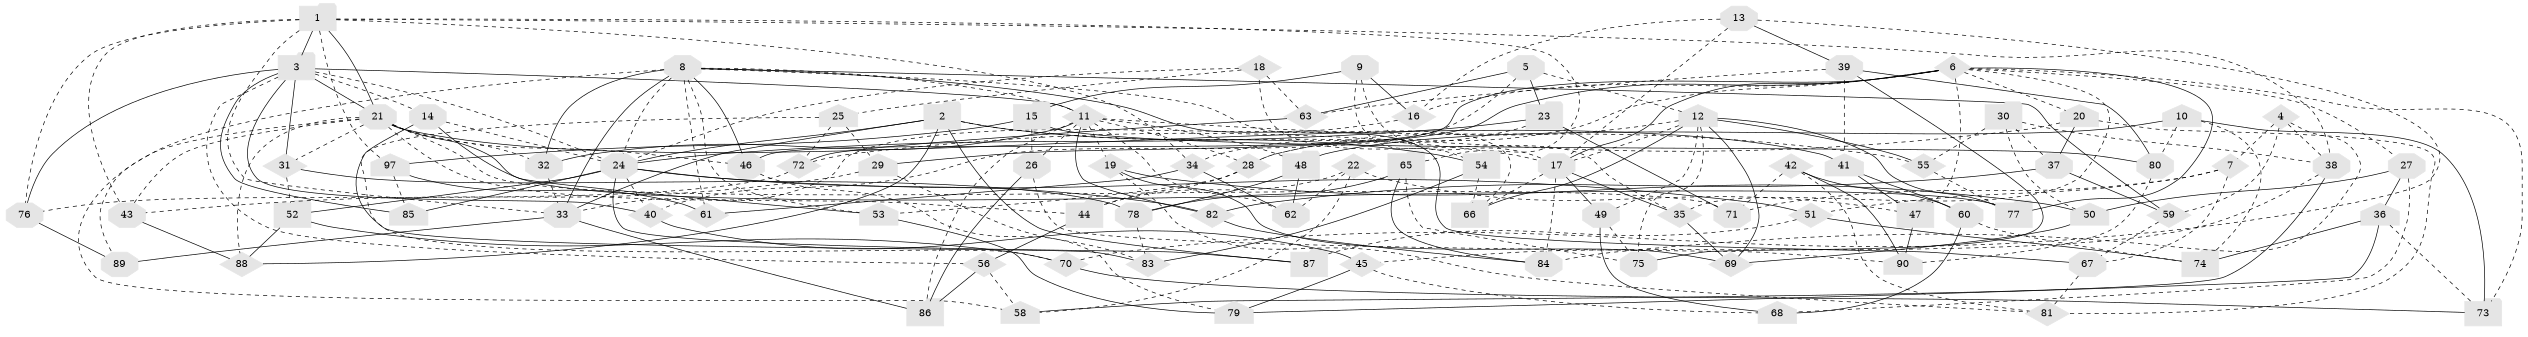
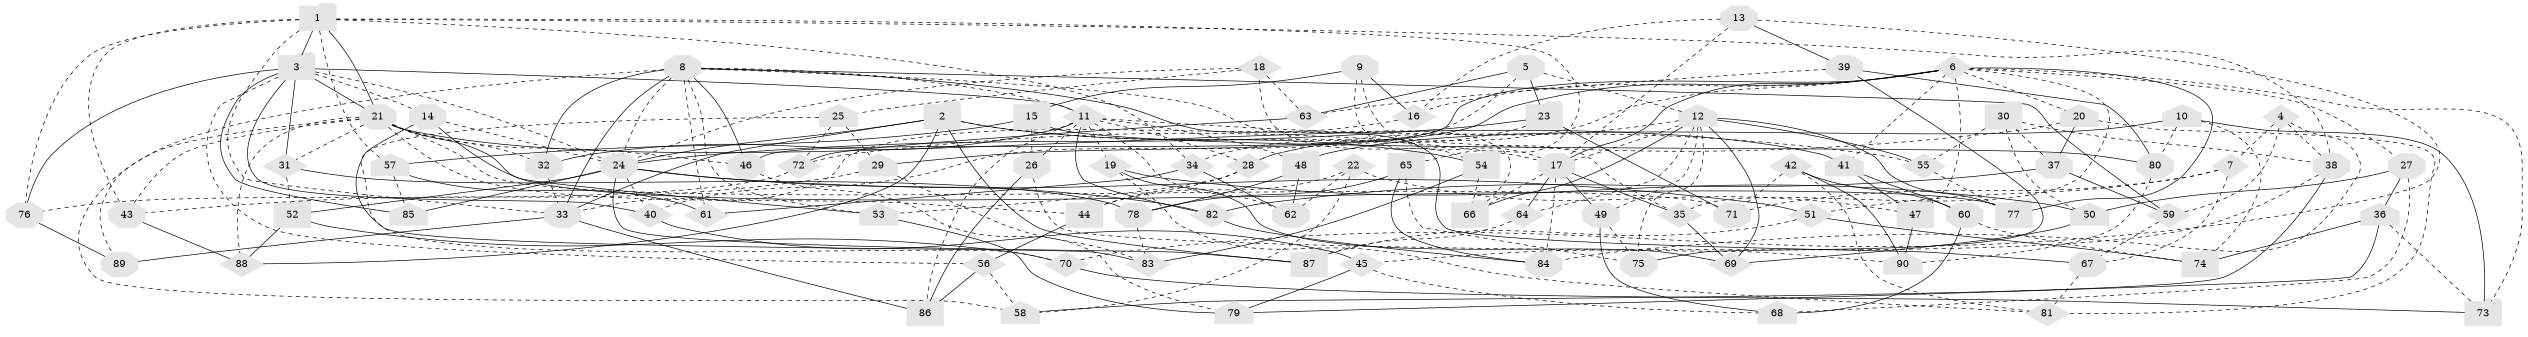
edge "39" -- "41": now "6" -- "41"
node "97": label "97" -> "57"
node "64": added
